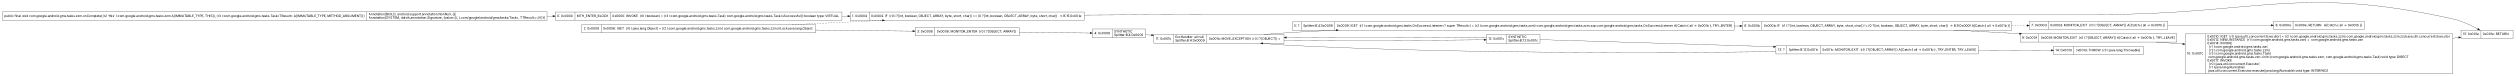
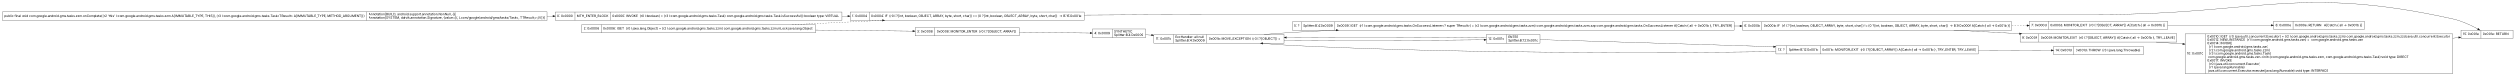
node "12: 0x001c": text "SYNTHETIC" -> "ENTER"
